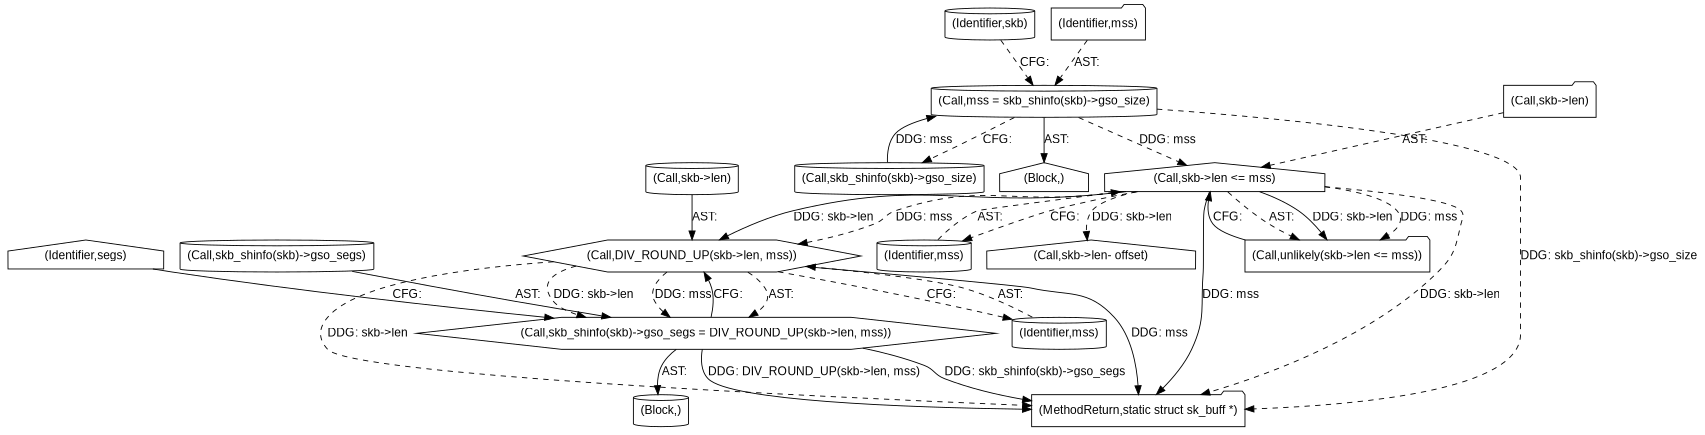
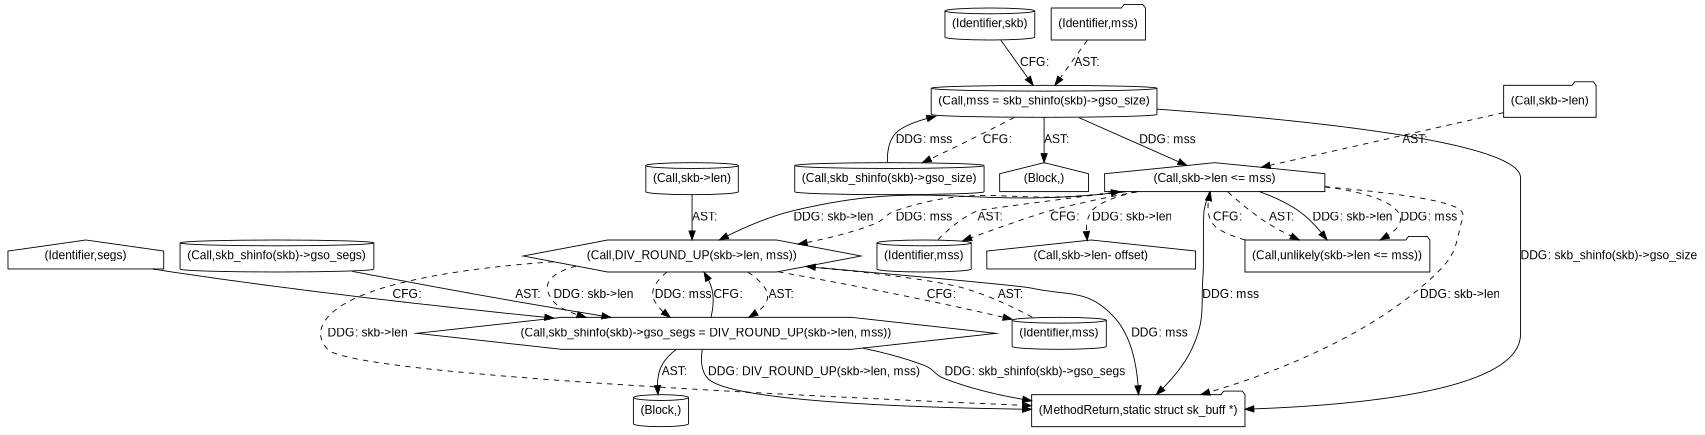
edge "(Identifier,skb)" -> "(Call,mss = skb_shinfo(skb)->gso_size)": style dashed -> solid
edge "(Call,mss = skb_shinfo(skb)->gso_size)" -> "(Call,skb->len <= mss)": style dashed -> solid
edge "(Call,mss = skb_shinfo(skb)->gso_size)" -> "(MethodReturn,static struct sk_buff *)": style dashed -> solid
edge "(Call,unlikely(skb->len <= mss))" -> "(Call,skb->len <= mss)": style solid -> dashed
